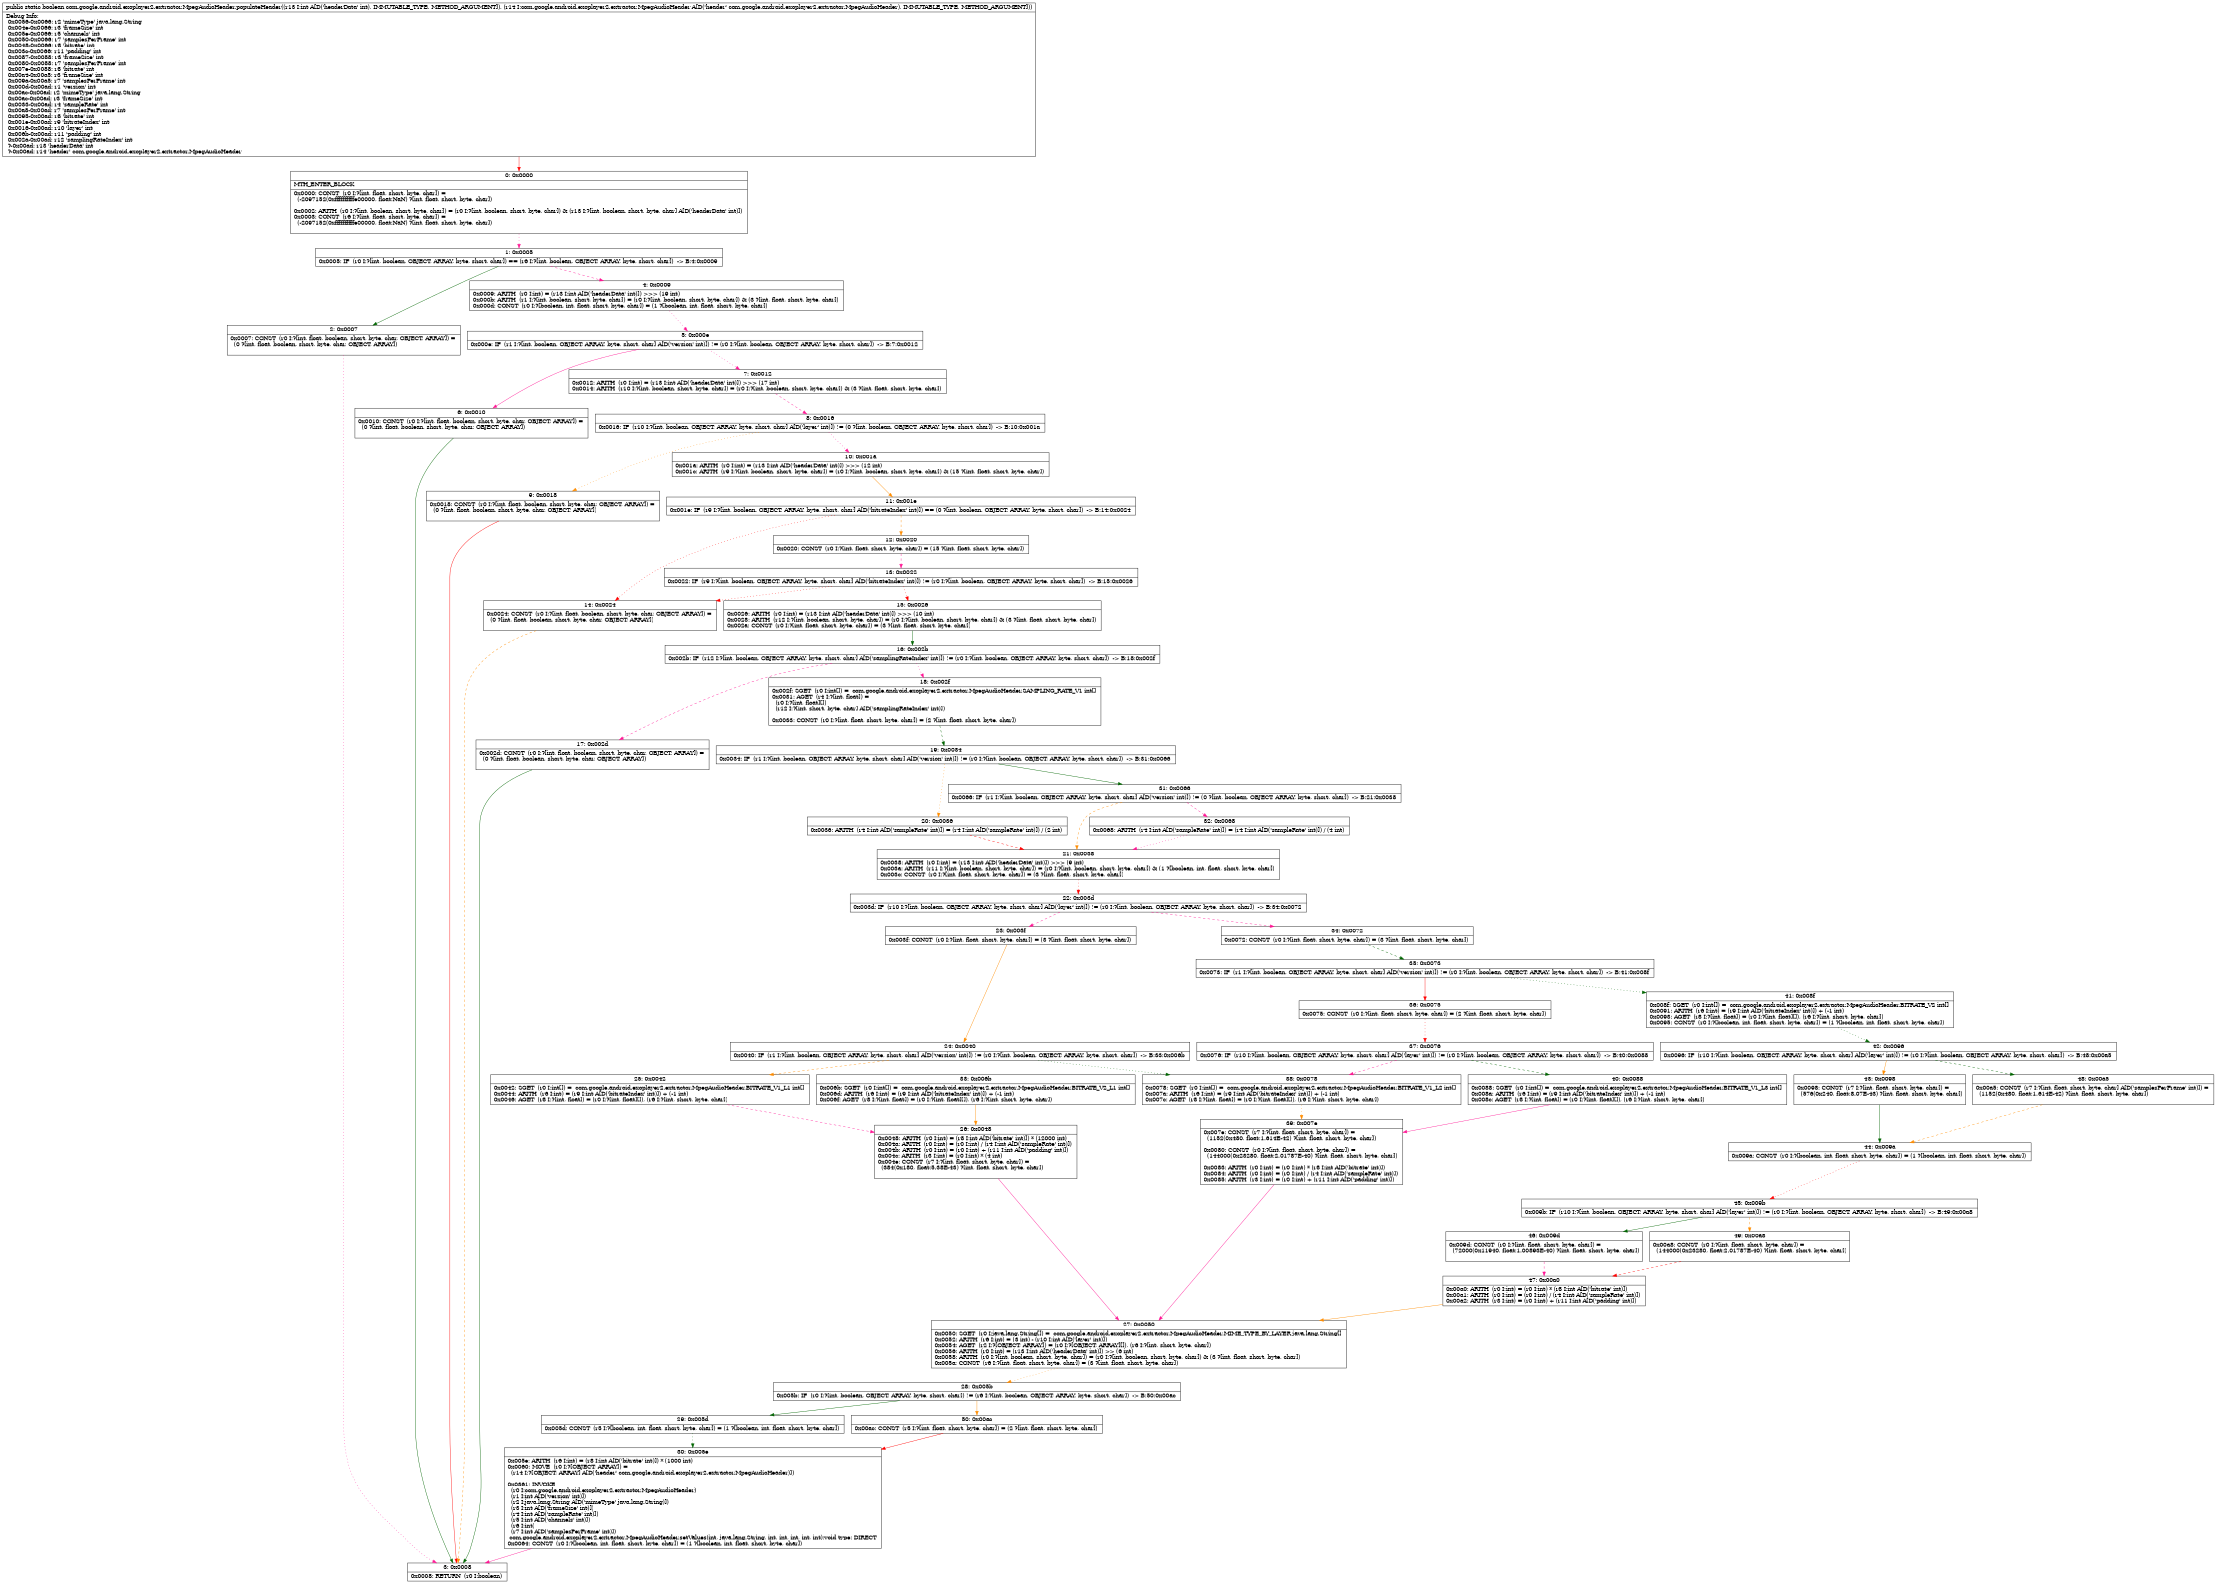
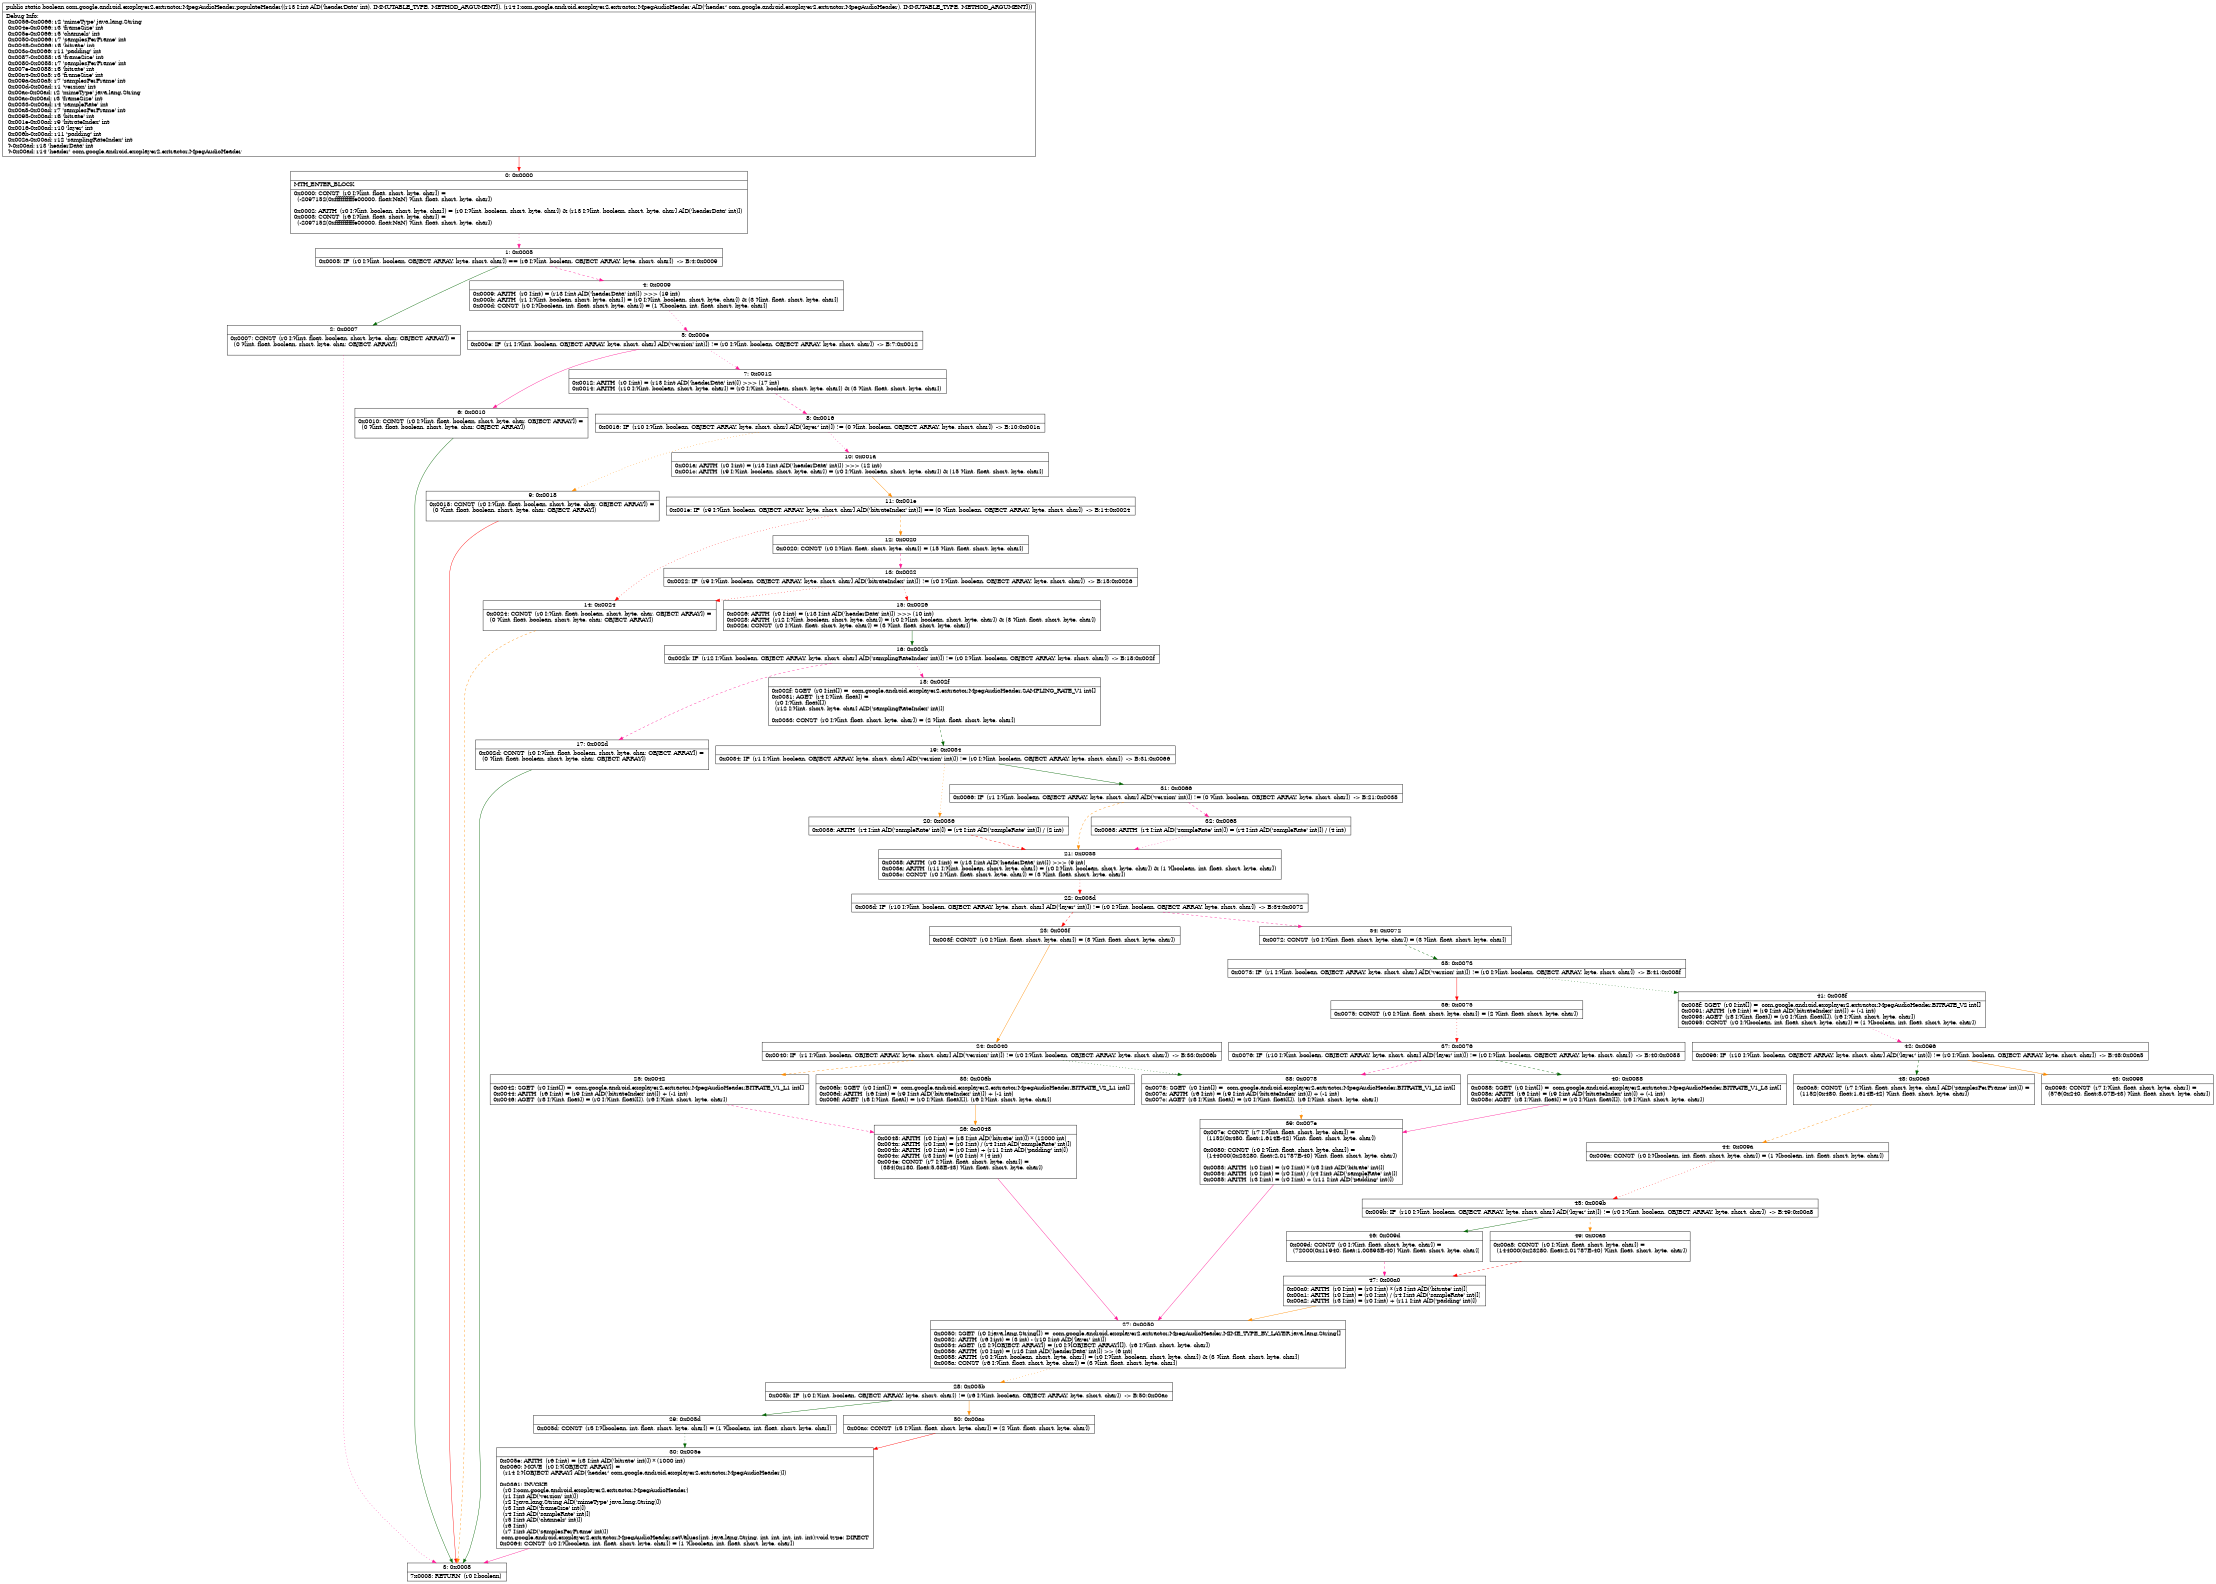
edge "22: 0x003d" -> "23: 0x003f": color deeppink -> red
edge "41: 0x008f" -> "42: 0x0096": color darkgreen -> deeppink
edge "43: 0x0098" -> "44: 0x009a": removed
node "3: 0x0008": text "0x0008: RETURN  (r0 I:boolean)" -> "7x0008: RETURN  (r0 I:boolean)"
